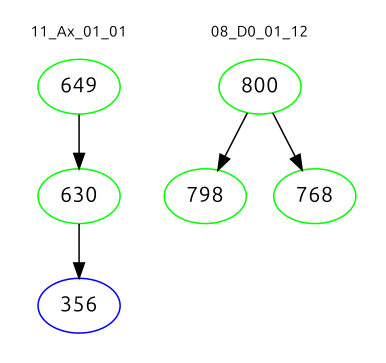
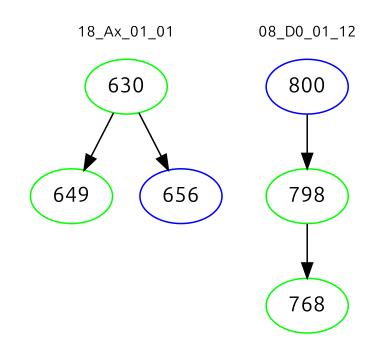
cluster "11_Ax_01_01": label "11_Ax_01_01" -> "18_Ax_01_01"
node "800": color green -> blue
edge "649" -> "630": reversed
edge "800" -> "768": now "798" -> "768"
node "356": label "356" -> "656"
